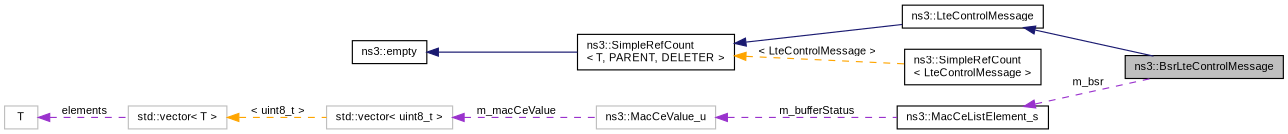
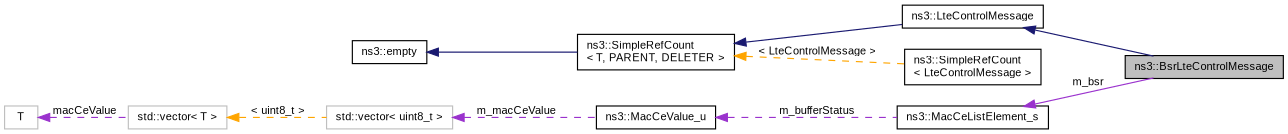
edge "ns3::BsrLteControlMessage" -> "ns3::MacCeListElement_s": style dashed -> solid
edge "std::vector< T >" -> "T": label " elements" -> " macCeValue"
node "ns3::MacCeValue_u": color grey75 -> black
